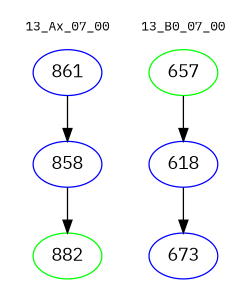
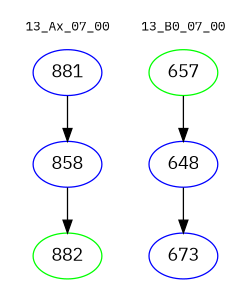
node "861": label "861" -> "881"
node "618": label "618" -> "648"
